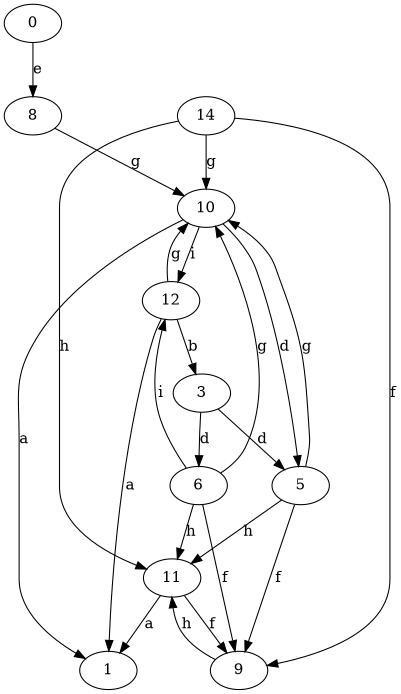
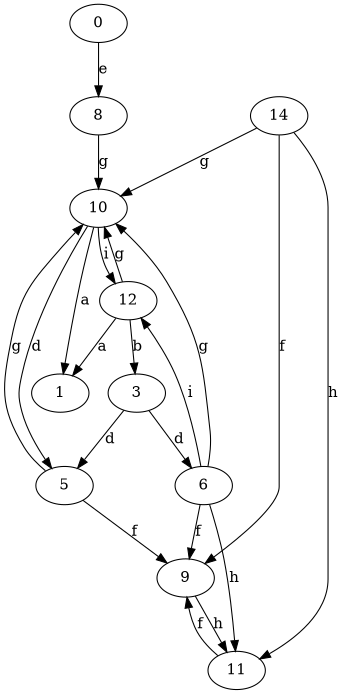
edge "5" -> "11": removed, label "h"
edge "11" -> "1": removed, label "a"
